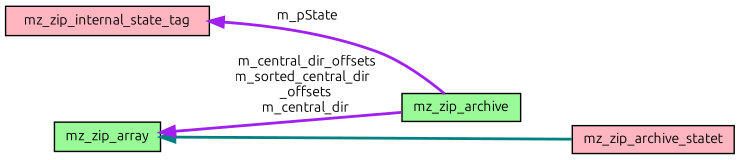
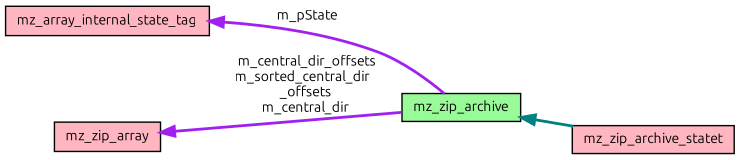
node "mz_zip_internal_state_tag": label "mz_zip_internal_state_tag" -> "mz_array_internal_state_tag"
node "mz_zip_array": fillcolor palegreen -> lightpink
edge "mz_zip_archive_statet" -> "mz_zip_array": now "mz_zip_archive_statet" -> "mz_zip_archive"
